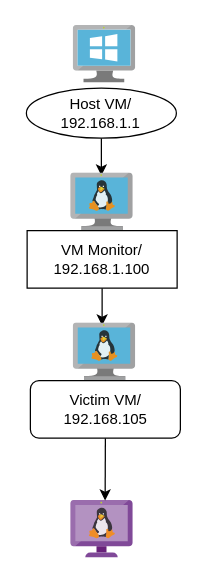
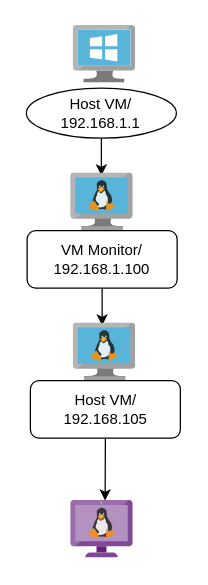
node "VM Monitor/ 192.168.1.100": shape rectangle -> rounded rectangle
node "Victim VM/ 192.168.105": label "Victim VM/ 192.168.105" -> "Host VM/ 192.168.105"
